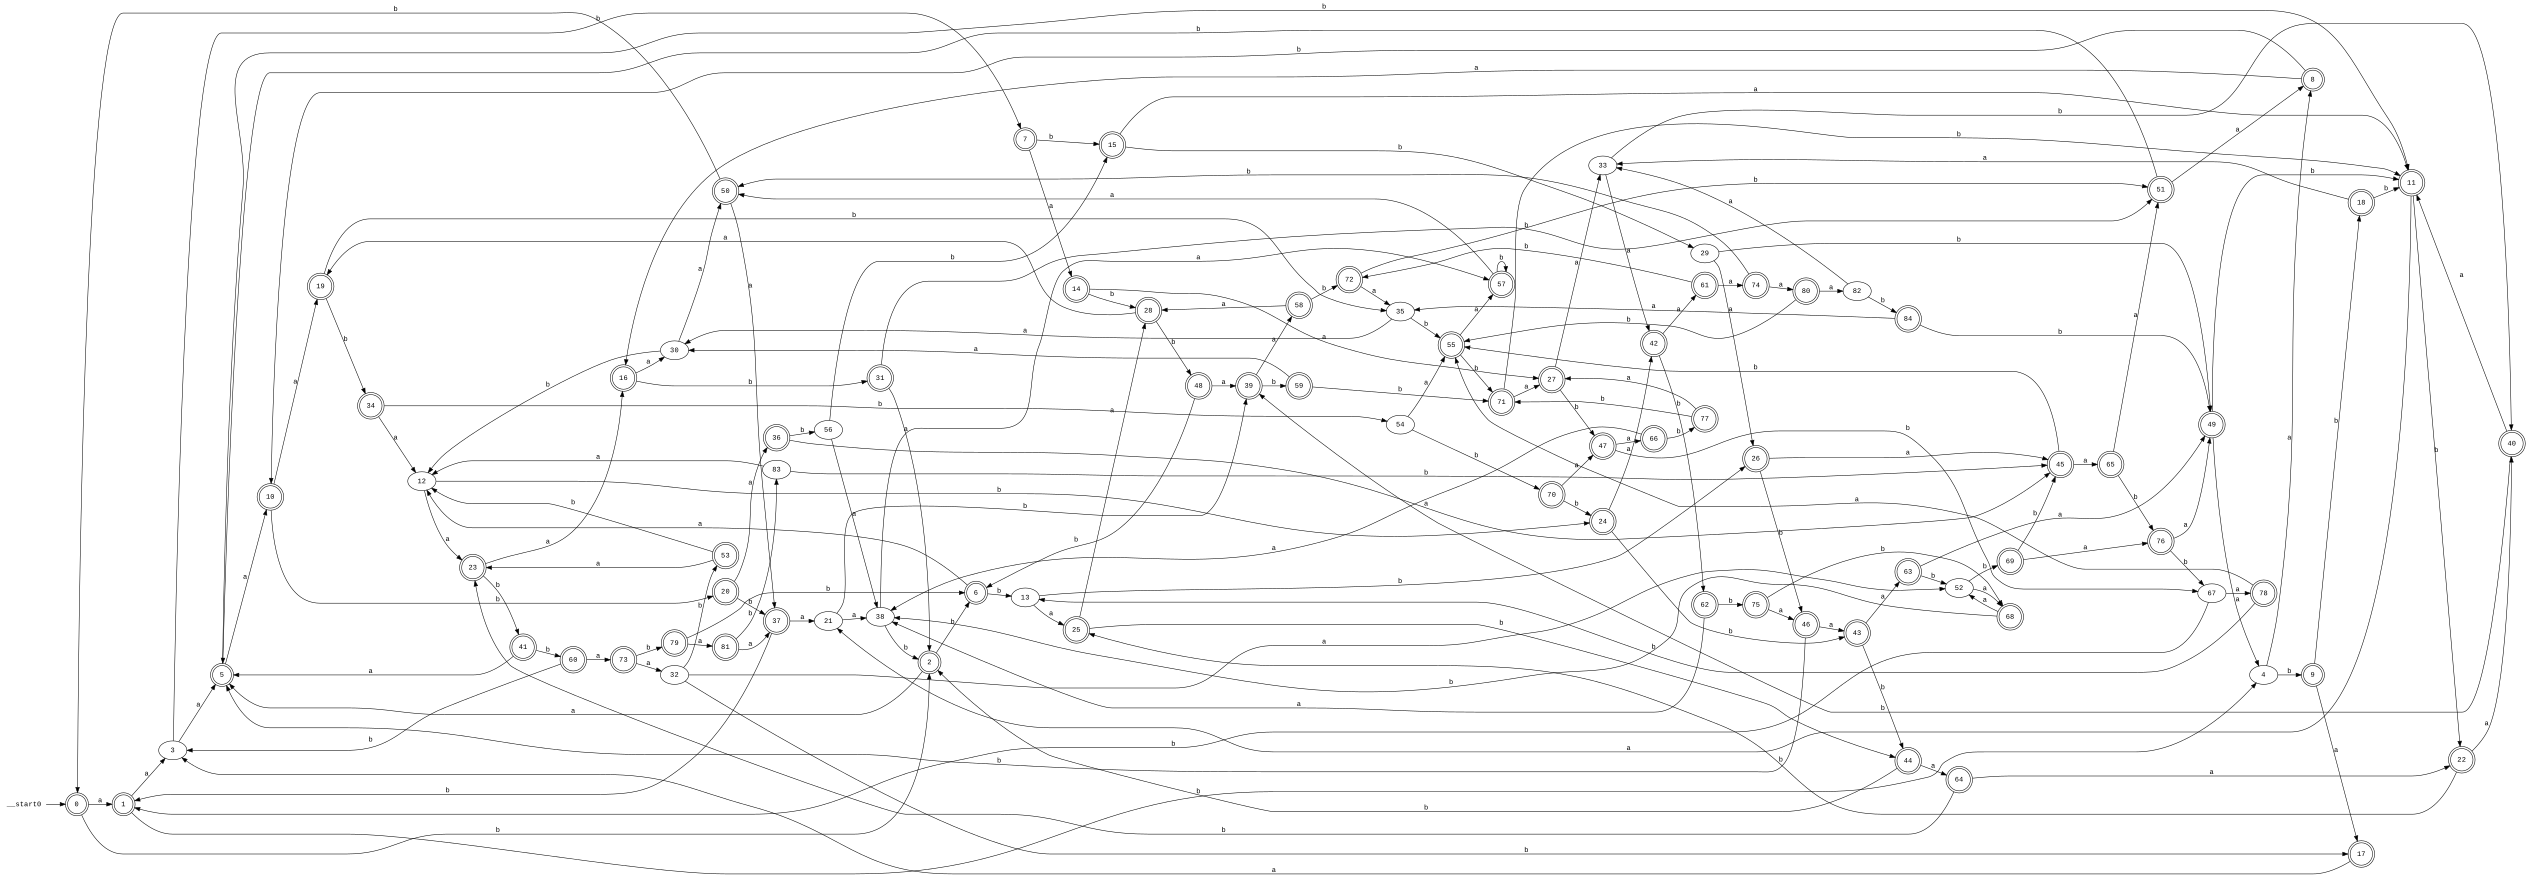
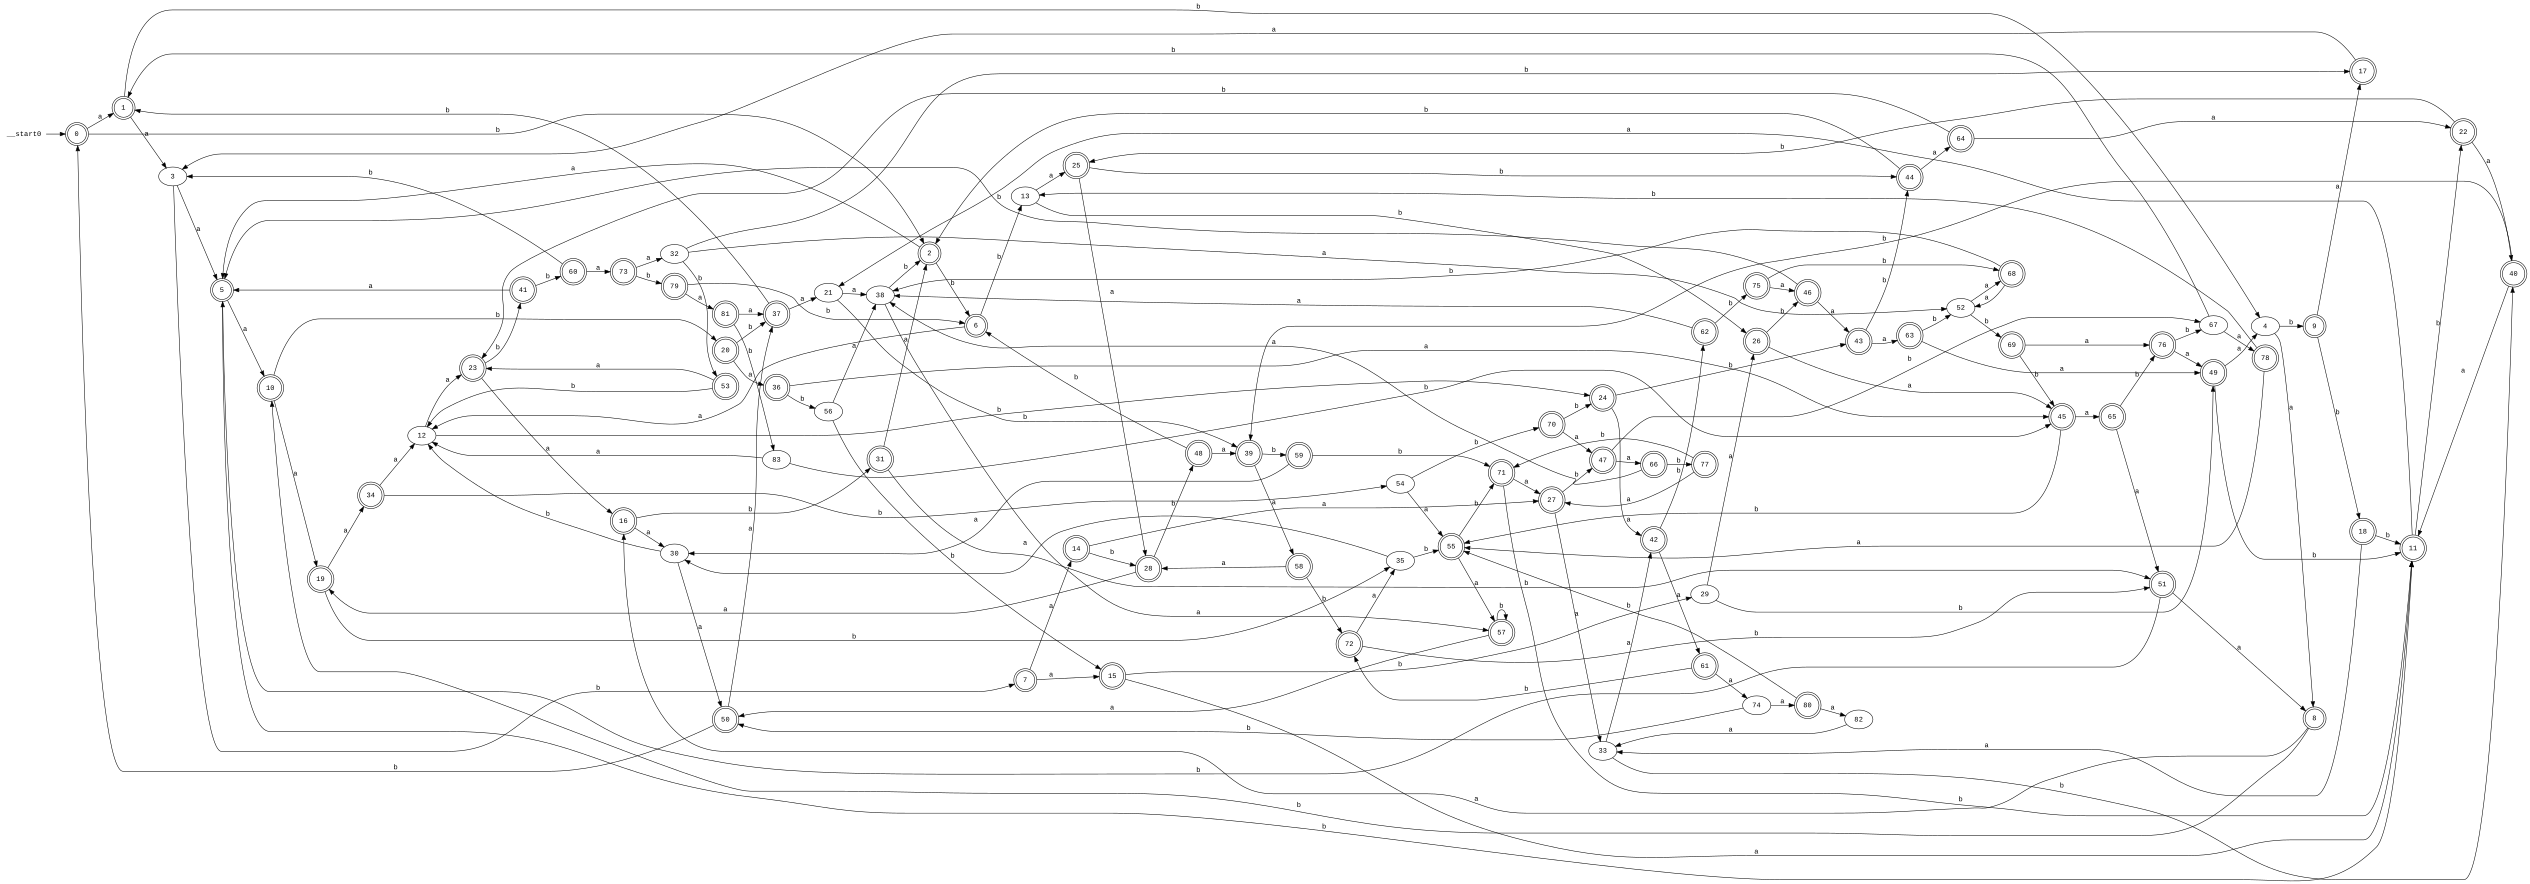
edge "7" -> "15": label "b" -> "a"
node "74": shape doublecircle -> ellipse
node "84": removed
edge "19" -> "34": label "b" -> "a"
